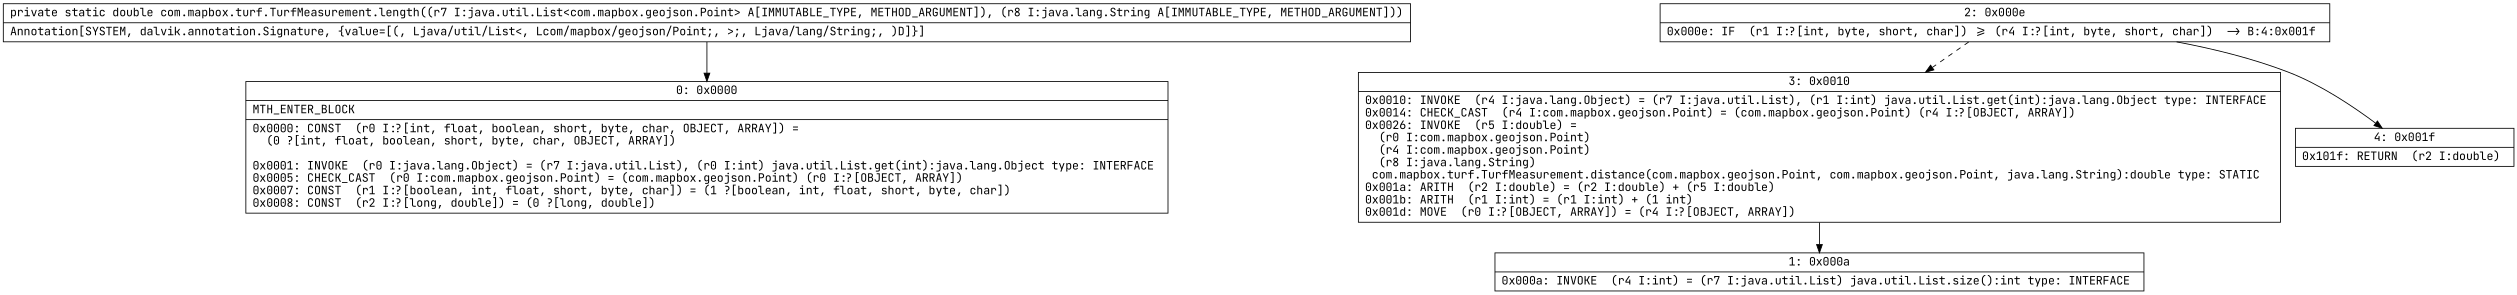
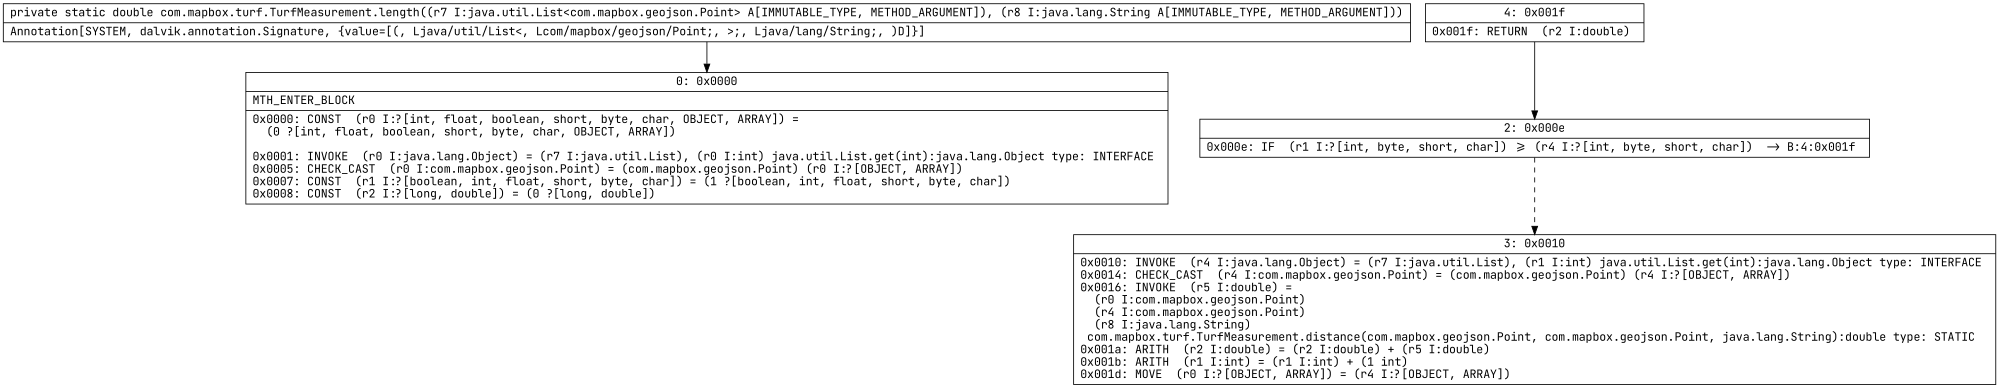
edge "2: 0x000e" -> "4: 0x001f": reversed
node "3: 0x0010": text "0x0026: INVOKE  (r5 I:double) =" -> "0x0016: INVOKE  (r5 I:double) ="
node "4: 0x001f": text "0x101f: RETURN  (r2 I:double)" -> "0x001f: RETURN  (r2 I:double)"
node "1: 0x000a": removed
